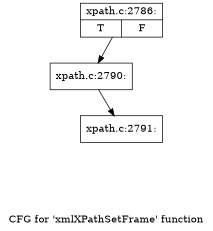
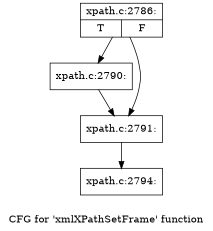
edge "xpath.c:2786:" -> "xpath.c:2791:": added
node "xpath.c:2794:": added
